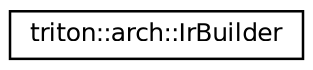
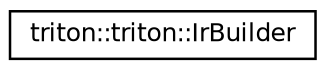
node "triton::arch::IrBuilder": label "triton::arch::IrBuilder" -> "triton::triton::IrBuilder"
